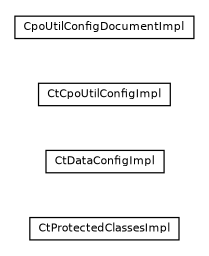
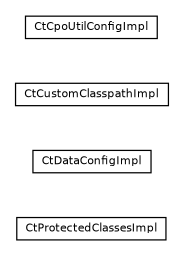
node "CpoUtilConfigDocumentImpl": removed
node "CtCustomClasspathImpl": added
